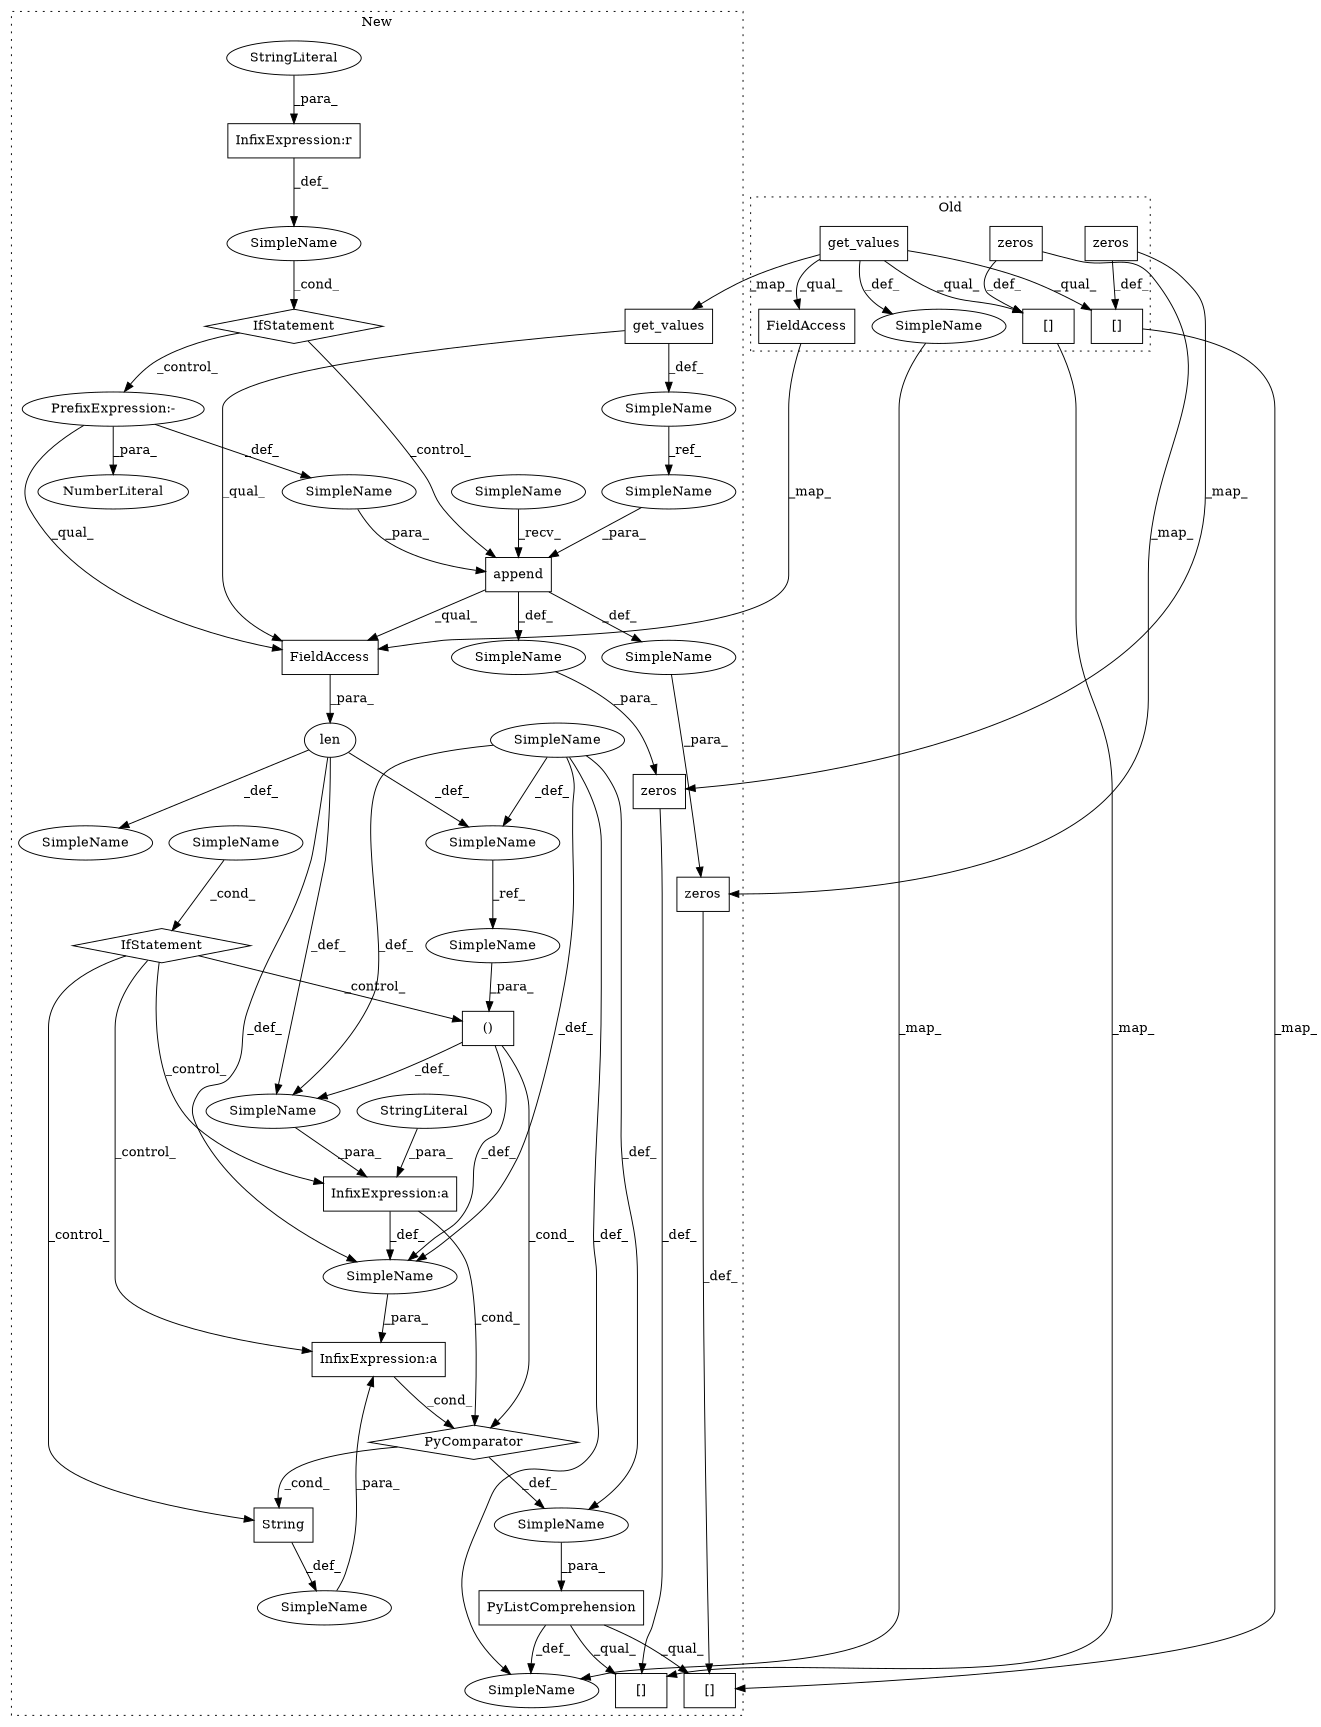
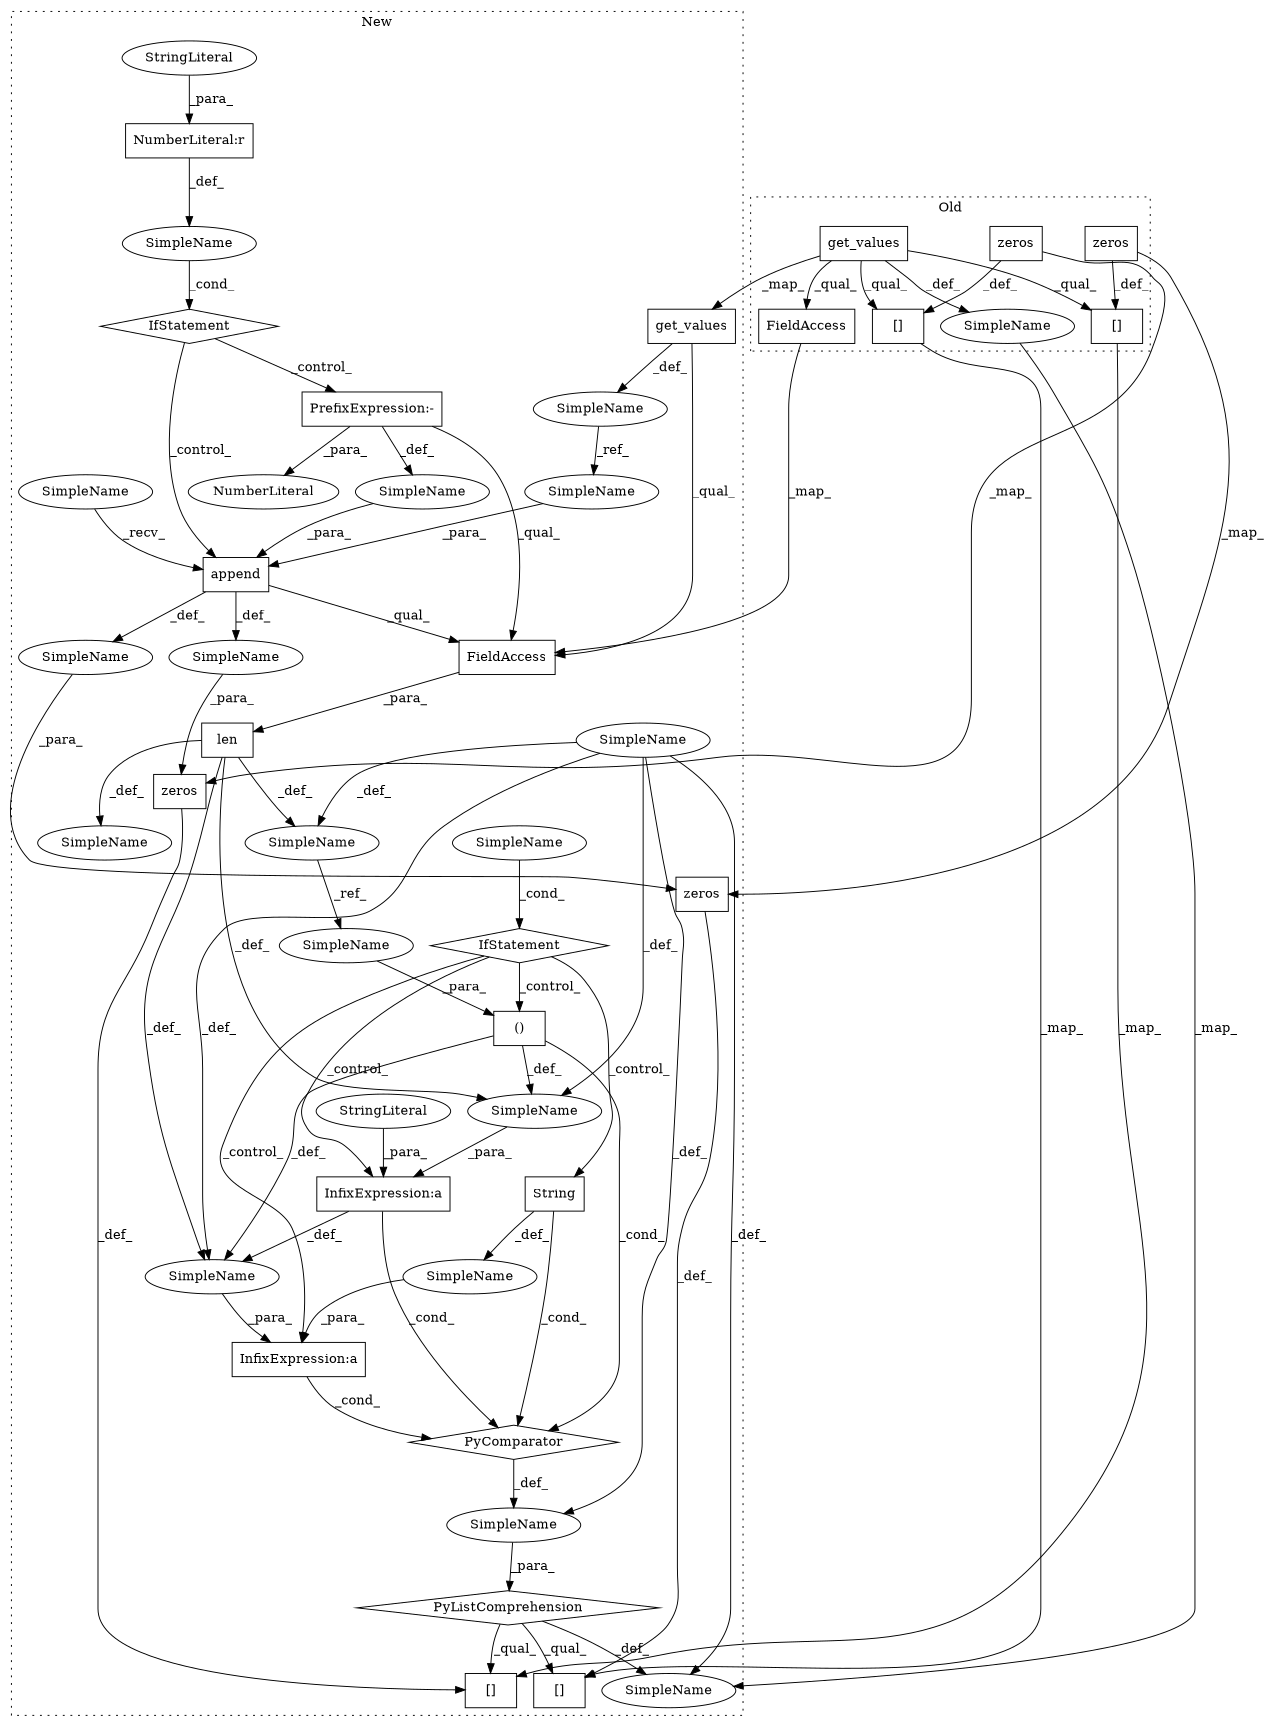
node "InfixExpression:r": label "InfixExpression:r" -> "NumberLiteral:r"
node "PrefixExpression:-": shape ellipse -> box
node "len": shape ellipse -> box
edge "PyComparator" -> "String": reversed
node "PyListComprehension": shape box -> diamond
